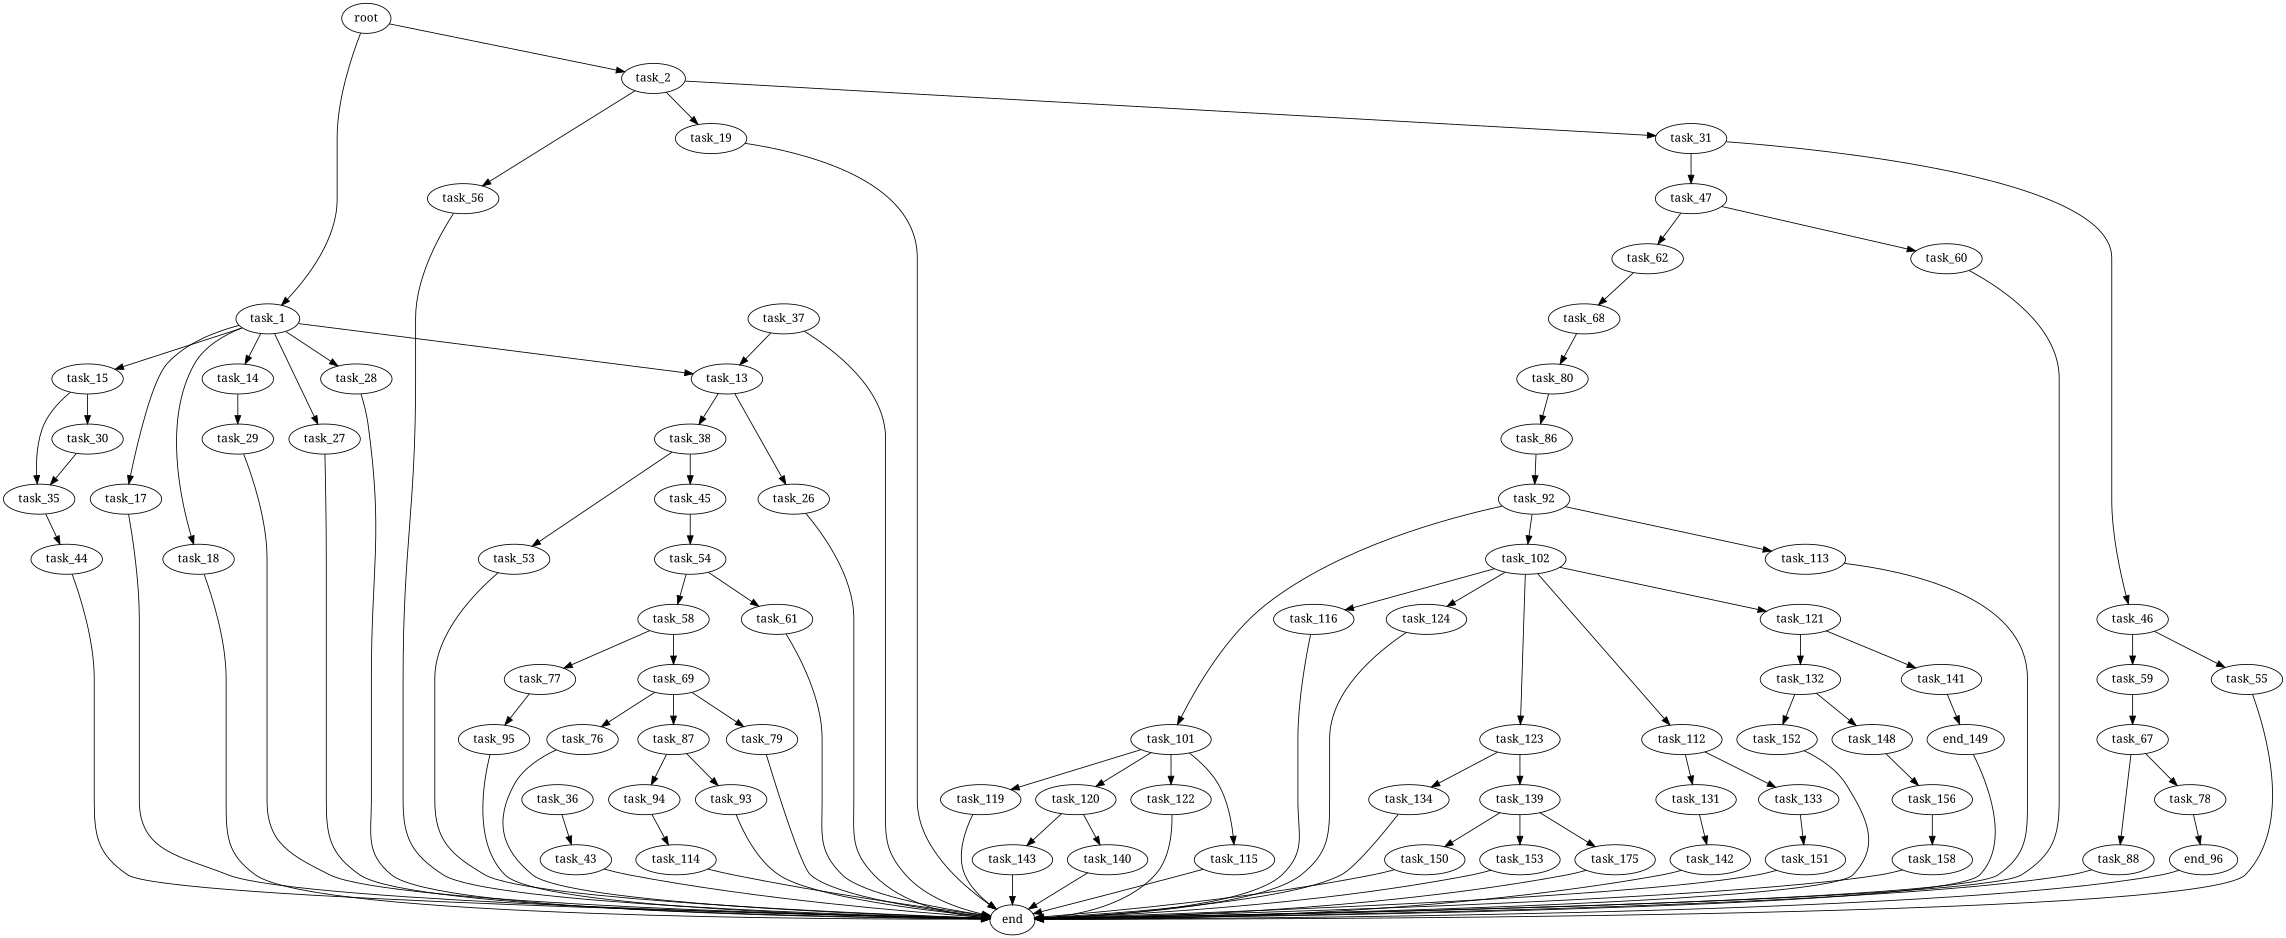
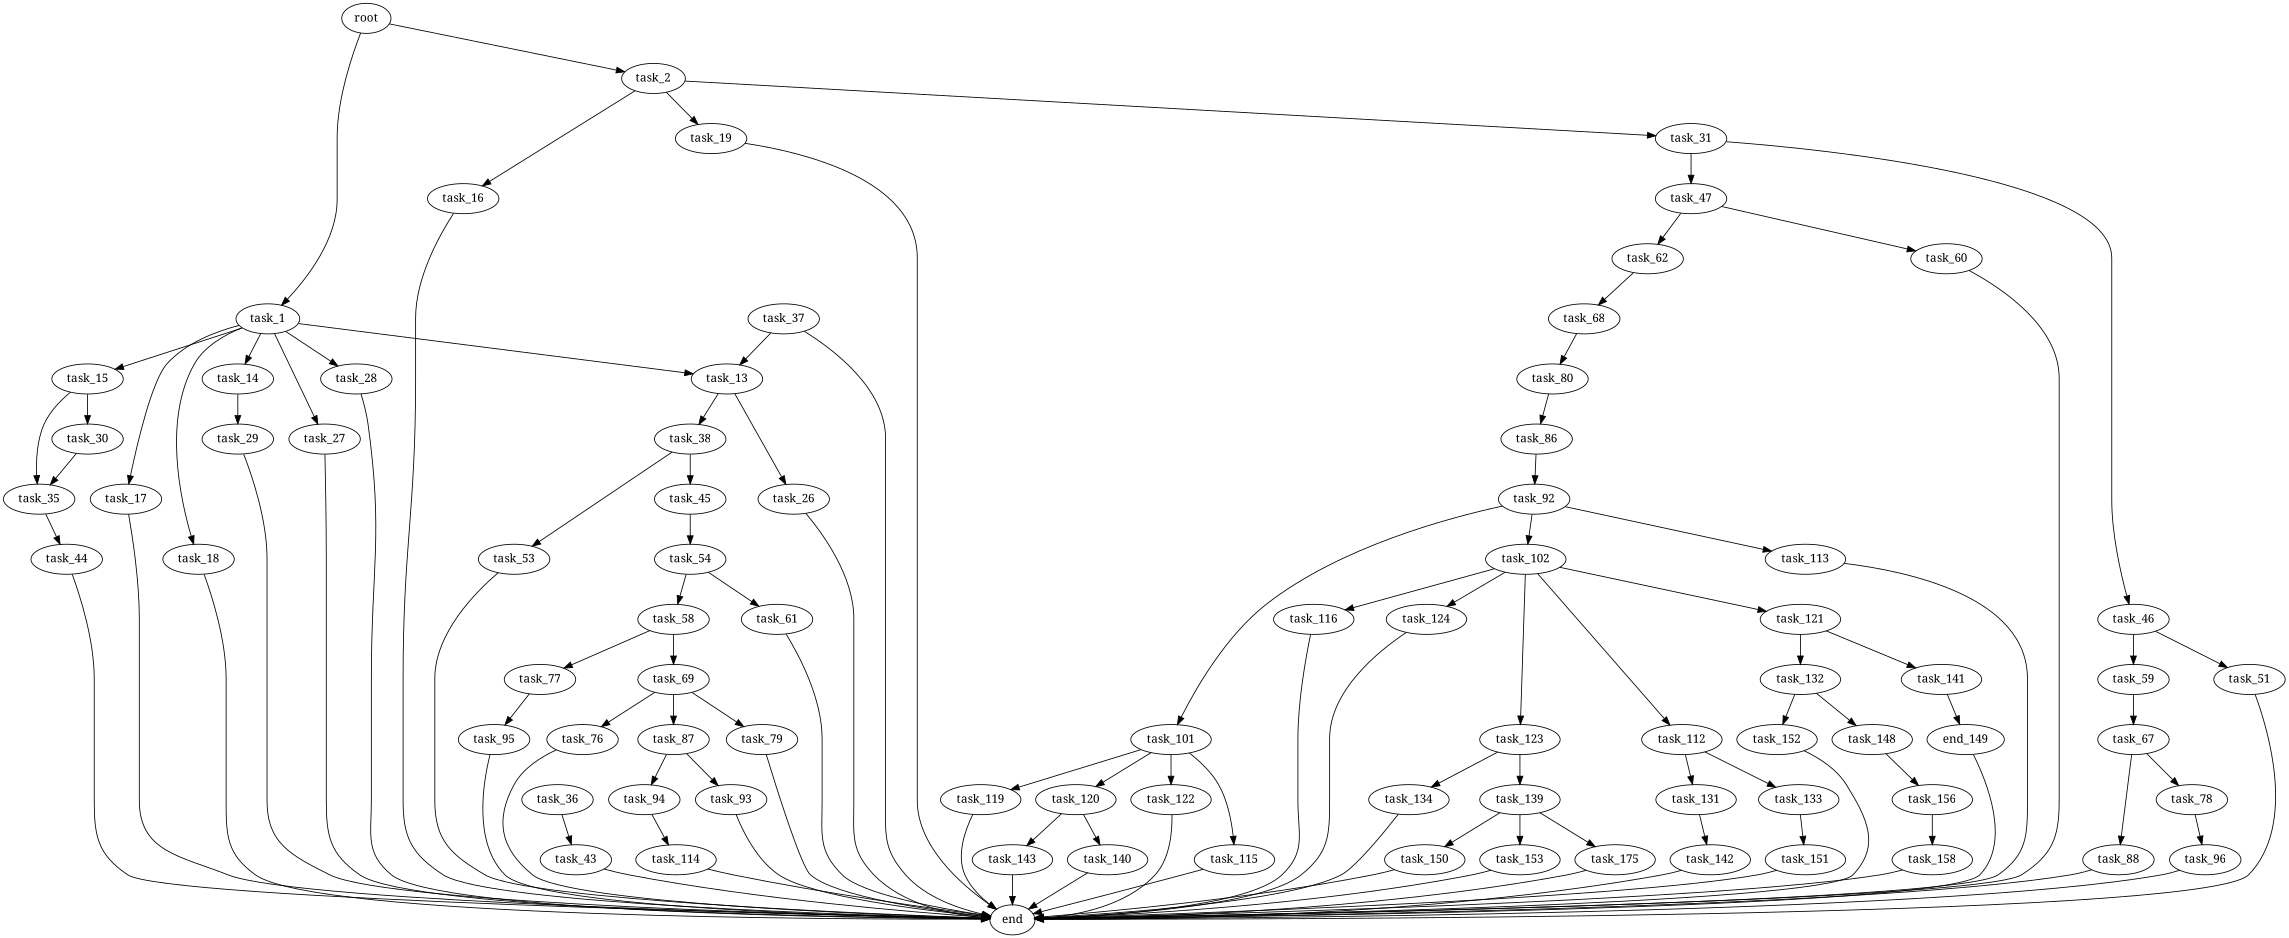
node "task_56": label "task_56" -> "task_16"
node "task_55": label "task_55" -> "task_51"
node "end_96": label "end_96" -> "task_96"
